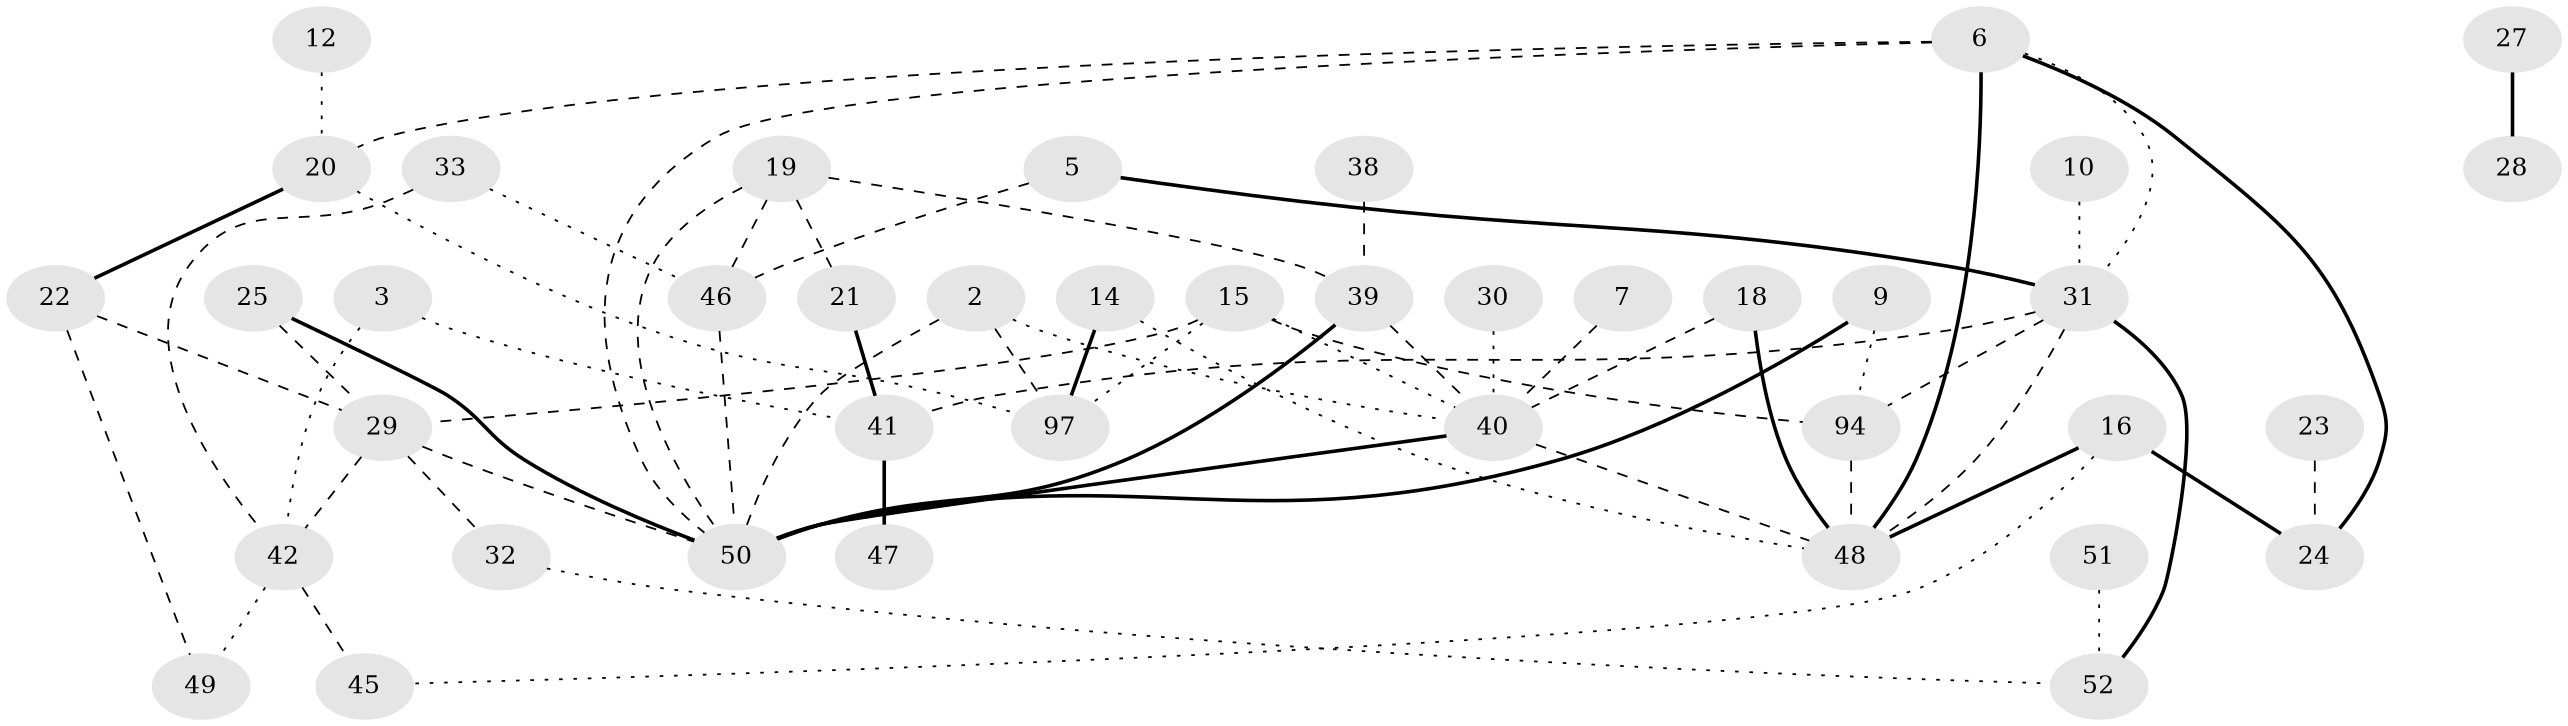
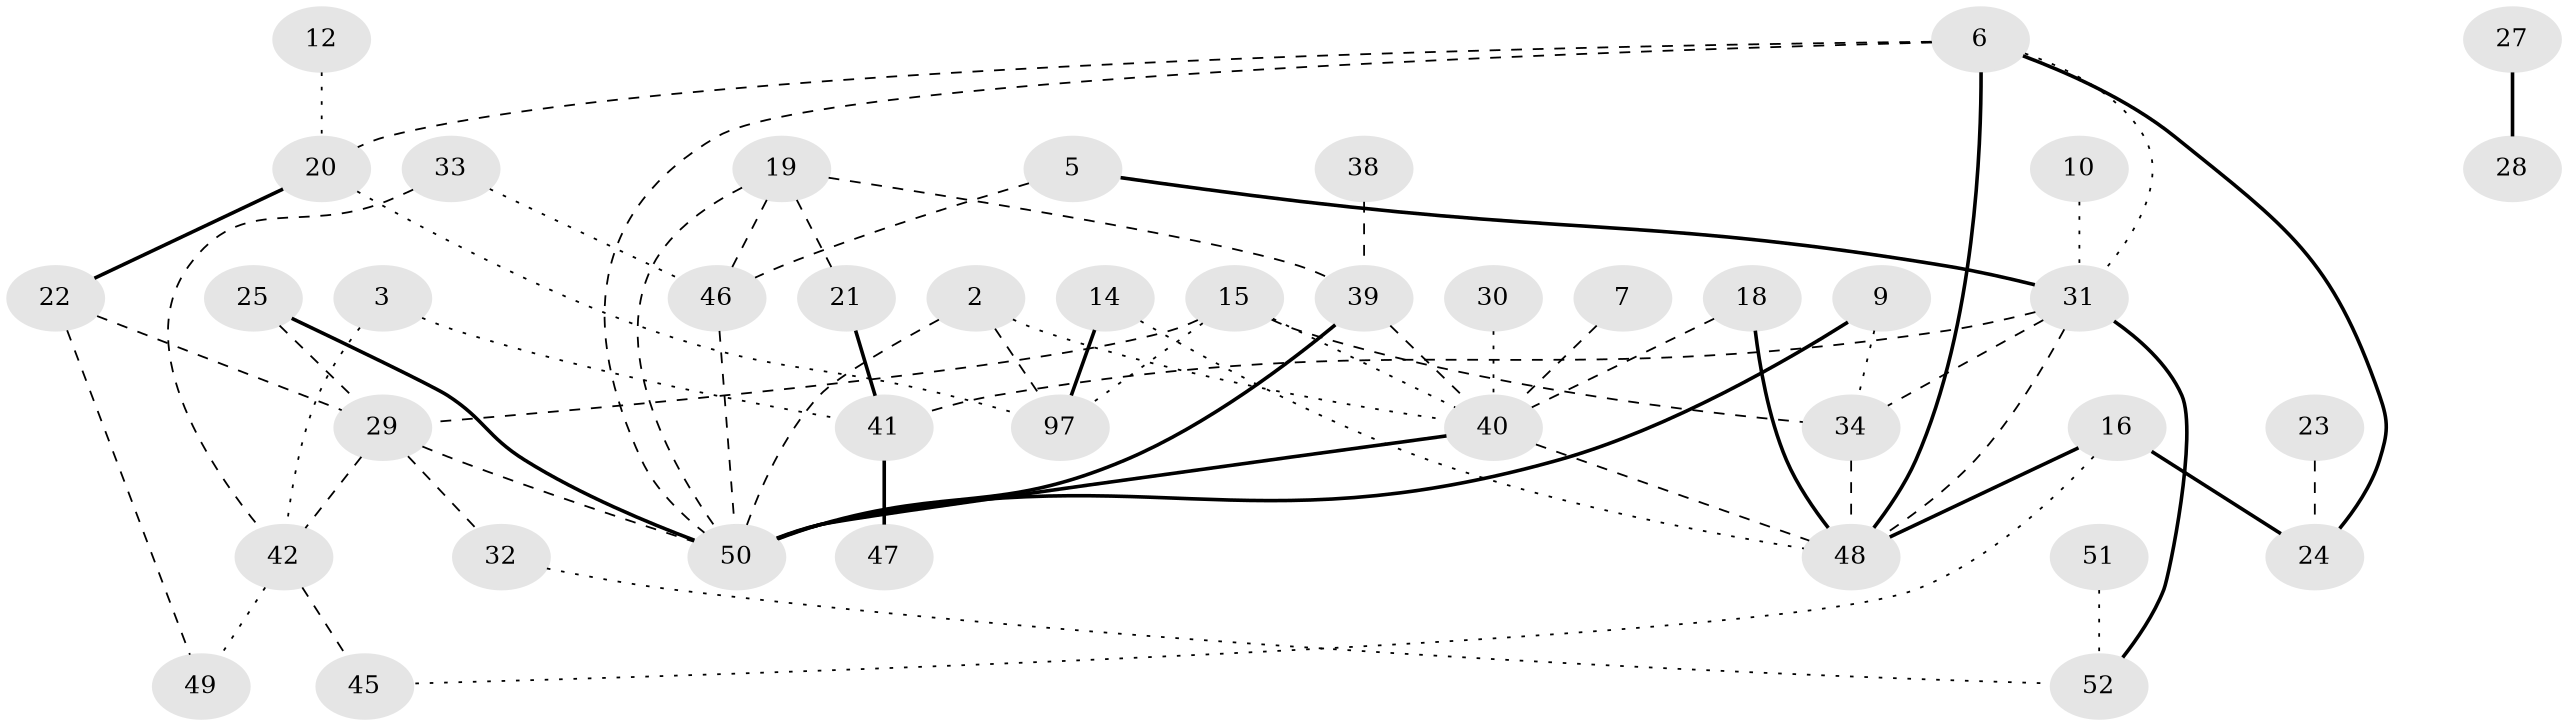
node "94": label "94" -> "34"
